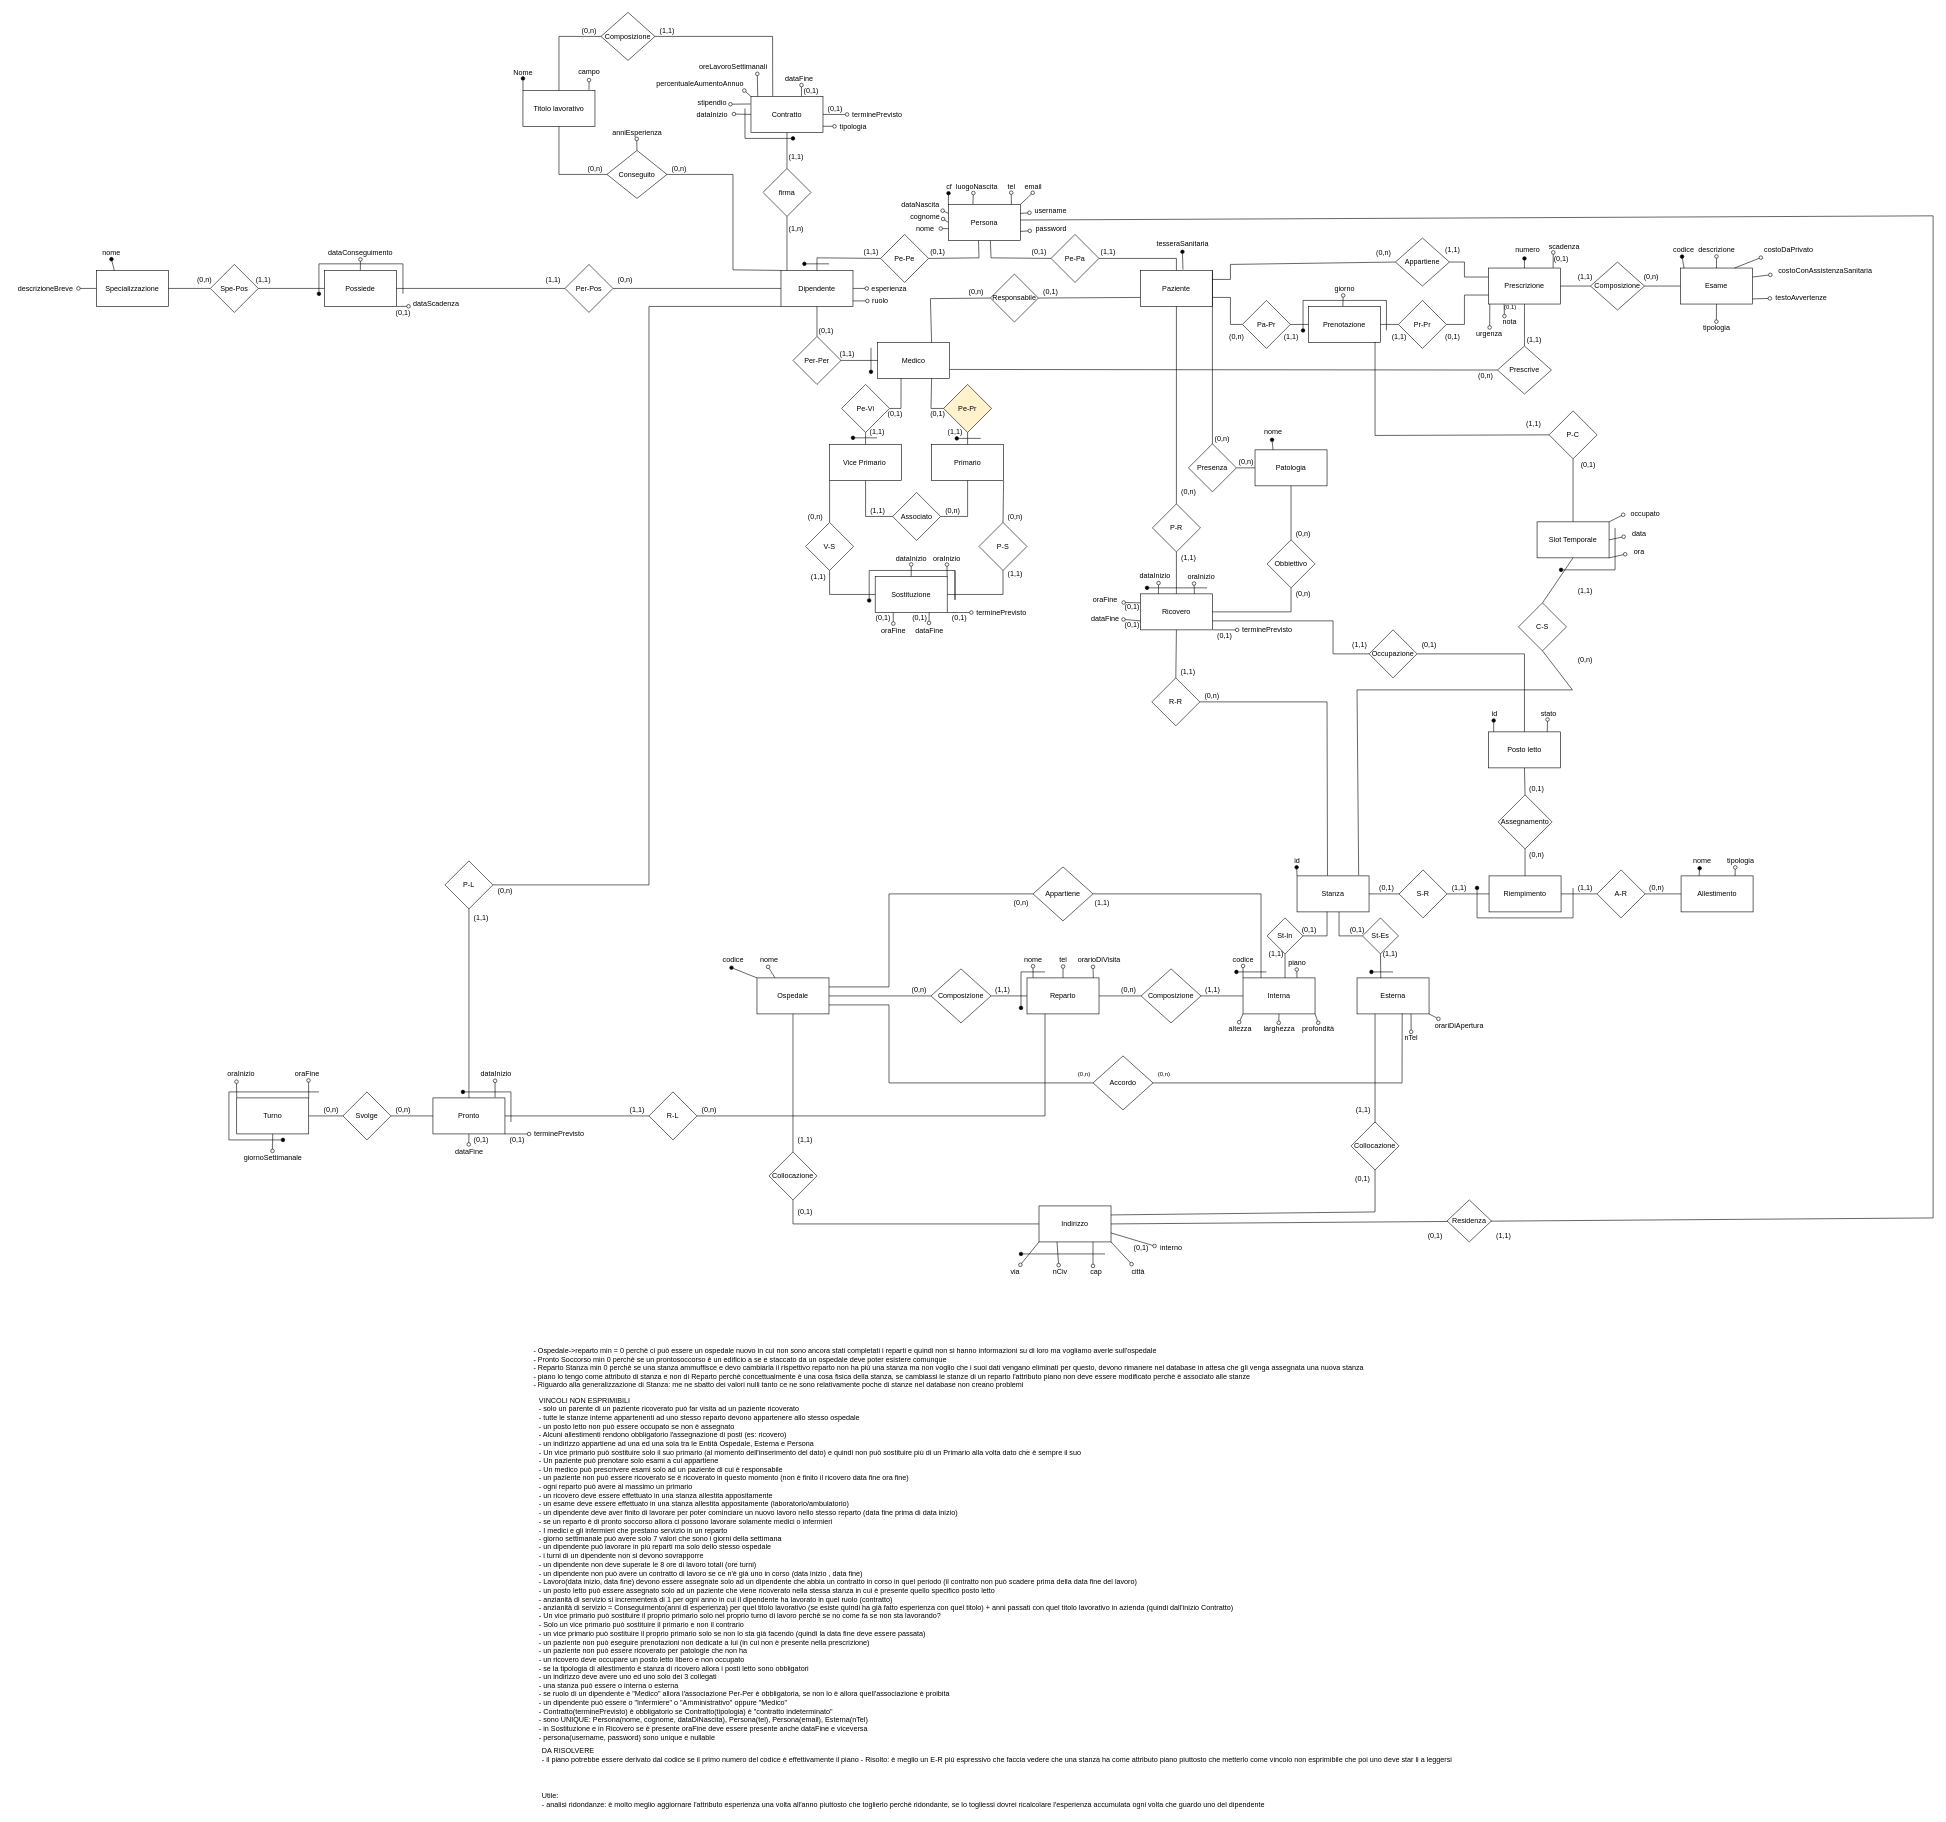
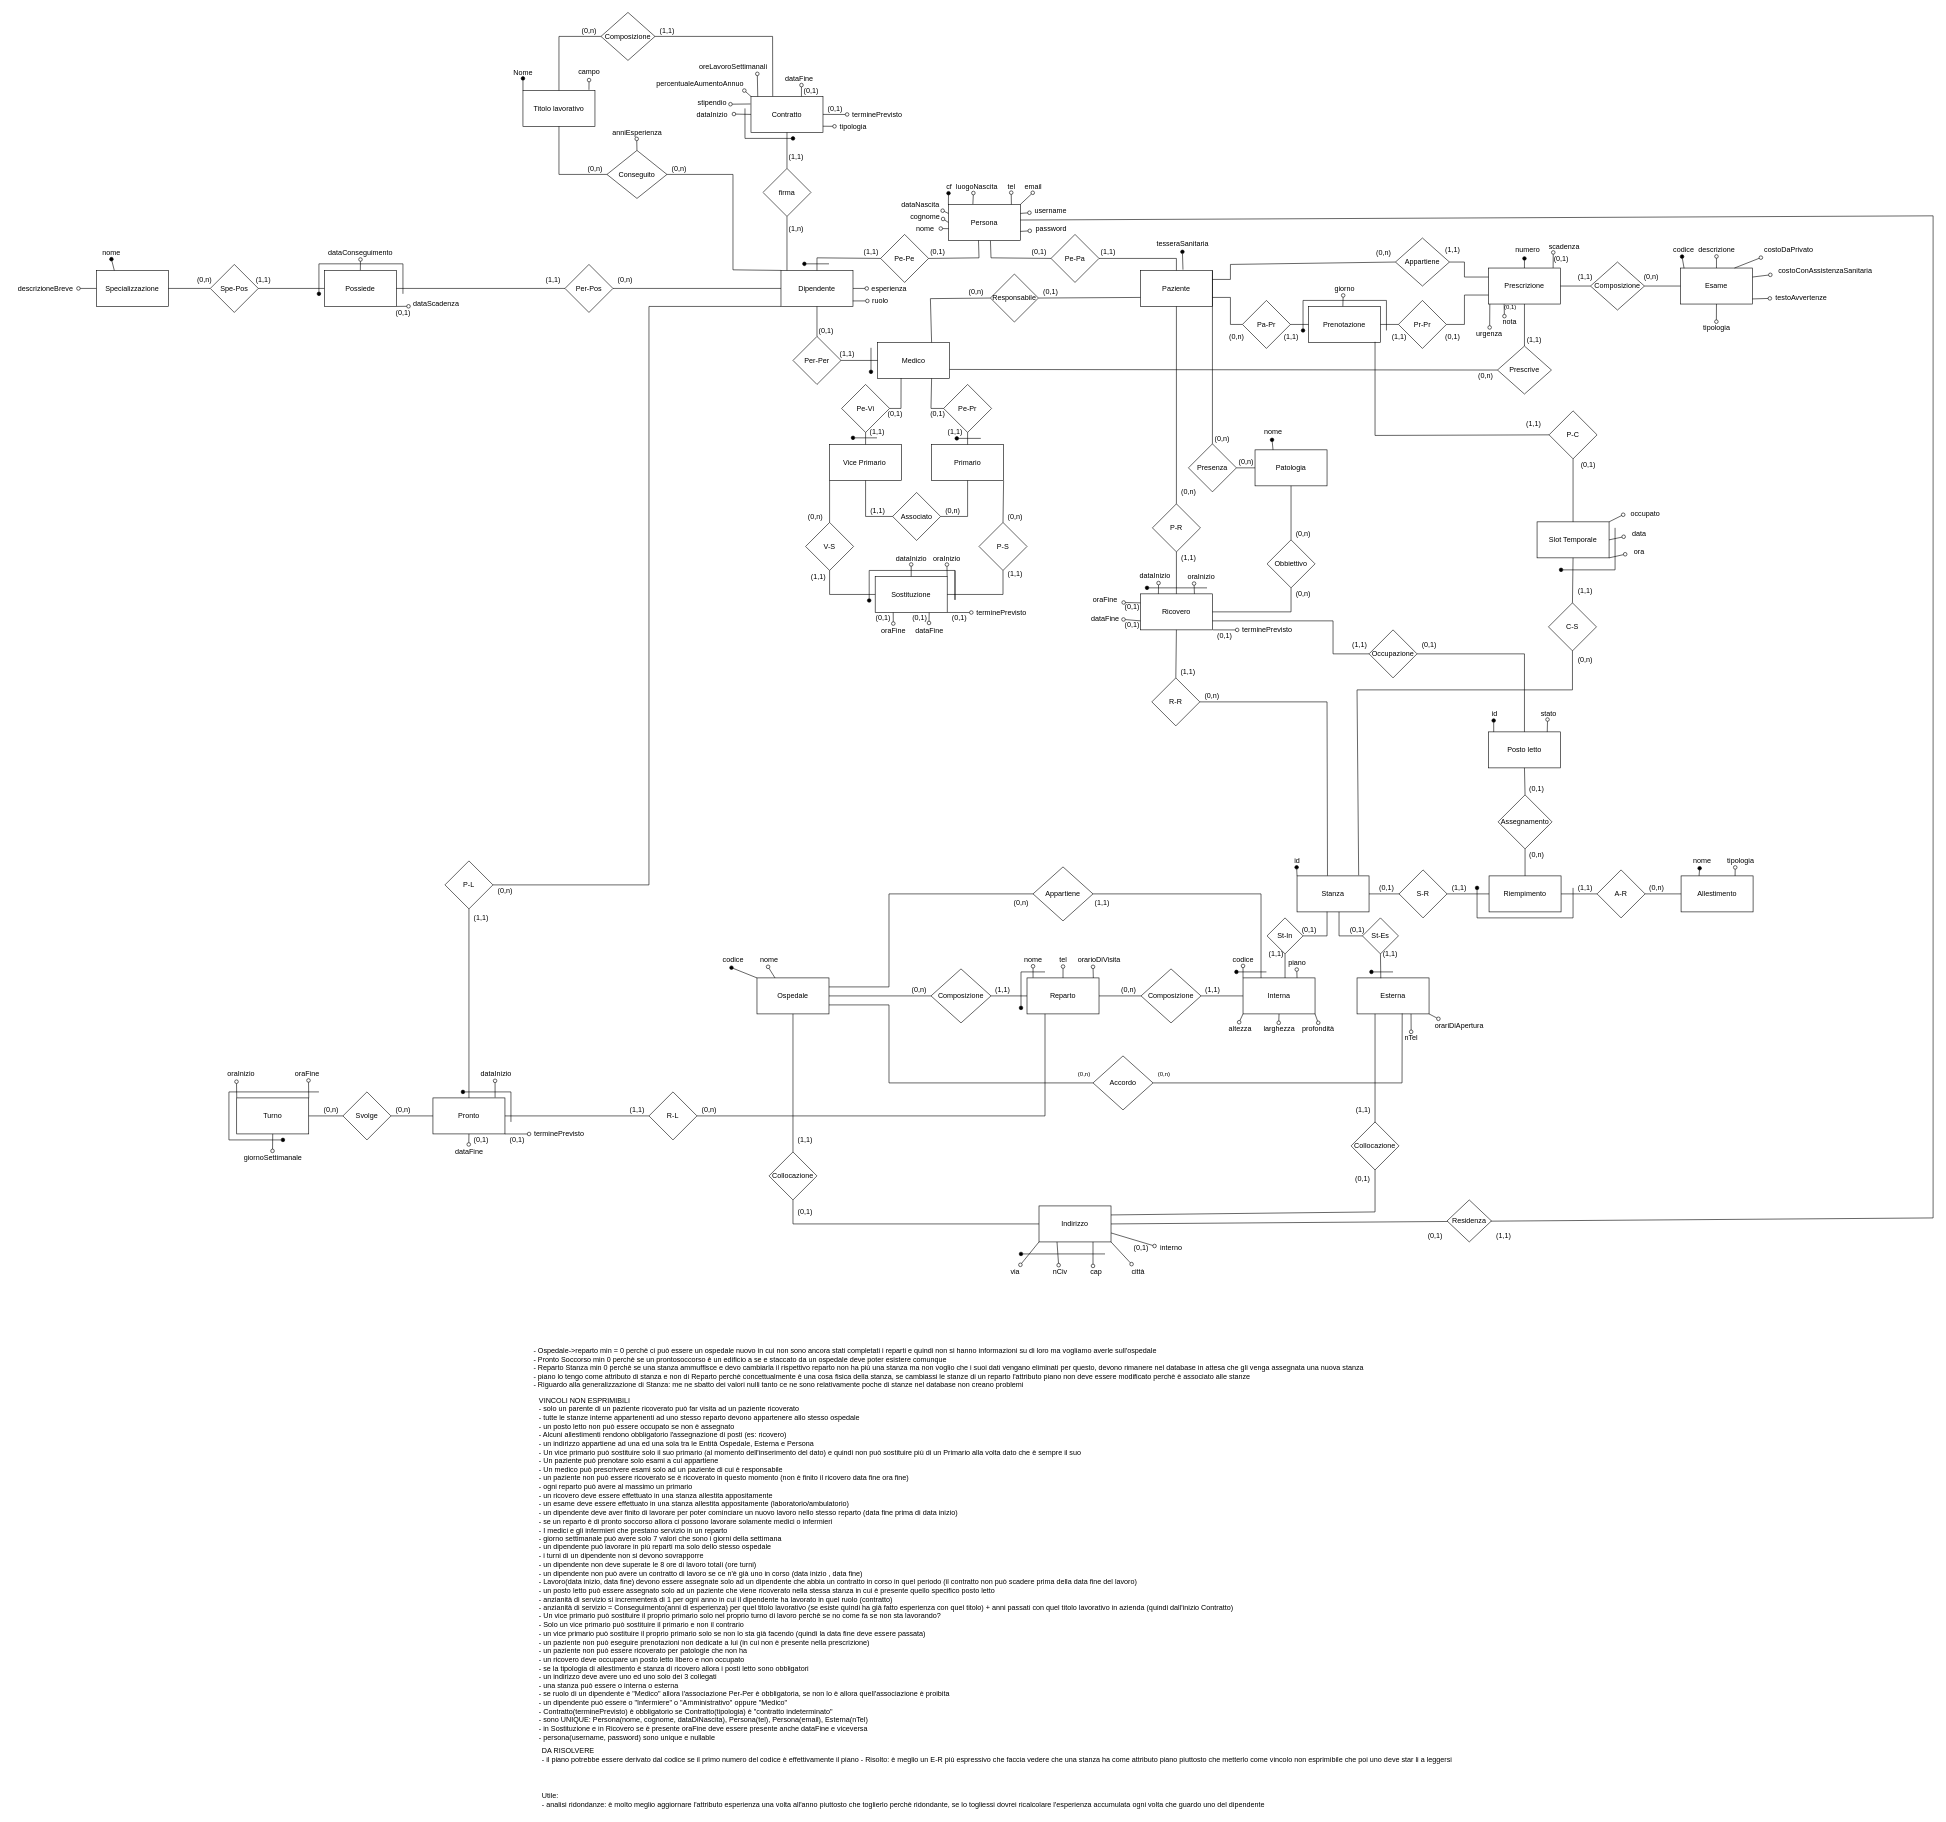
node "Pe-Pr": fillcolor #fff2cc -> #ffffff
node "C-S": moved (1542, 627) -> (1572, 627)
